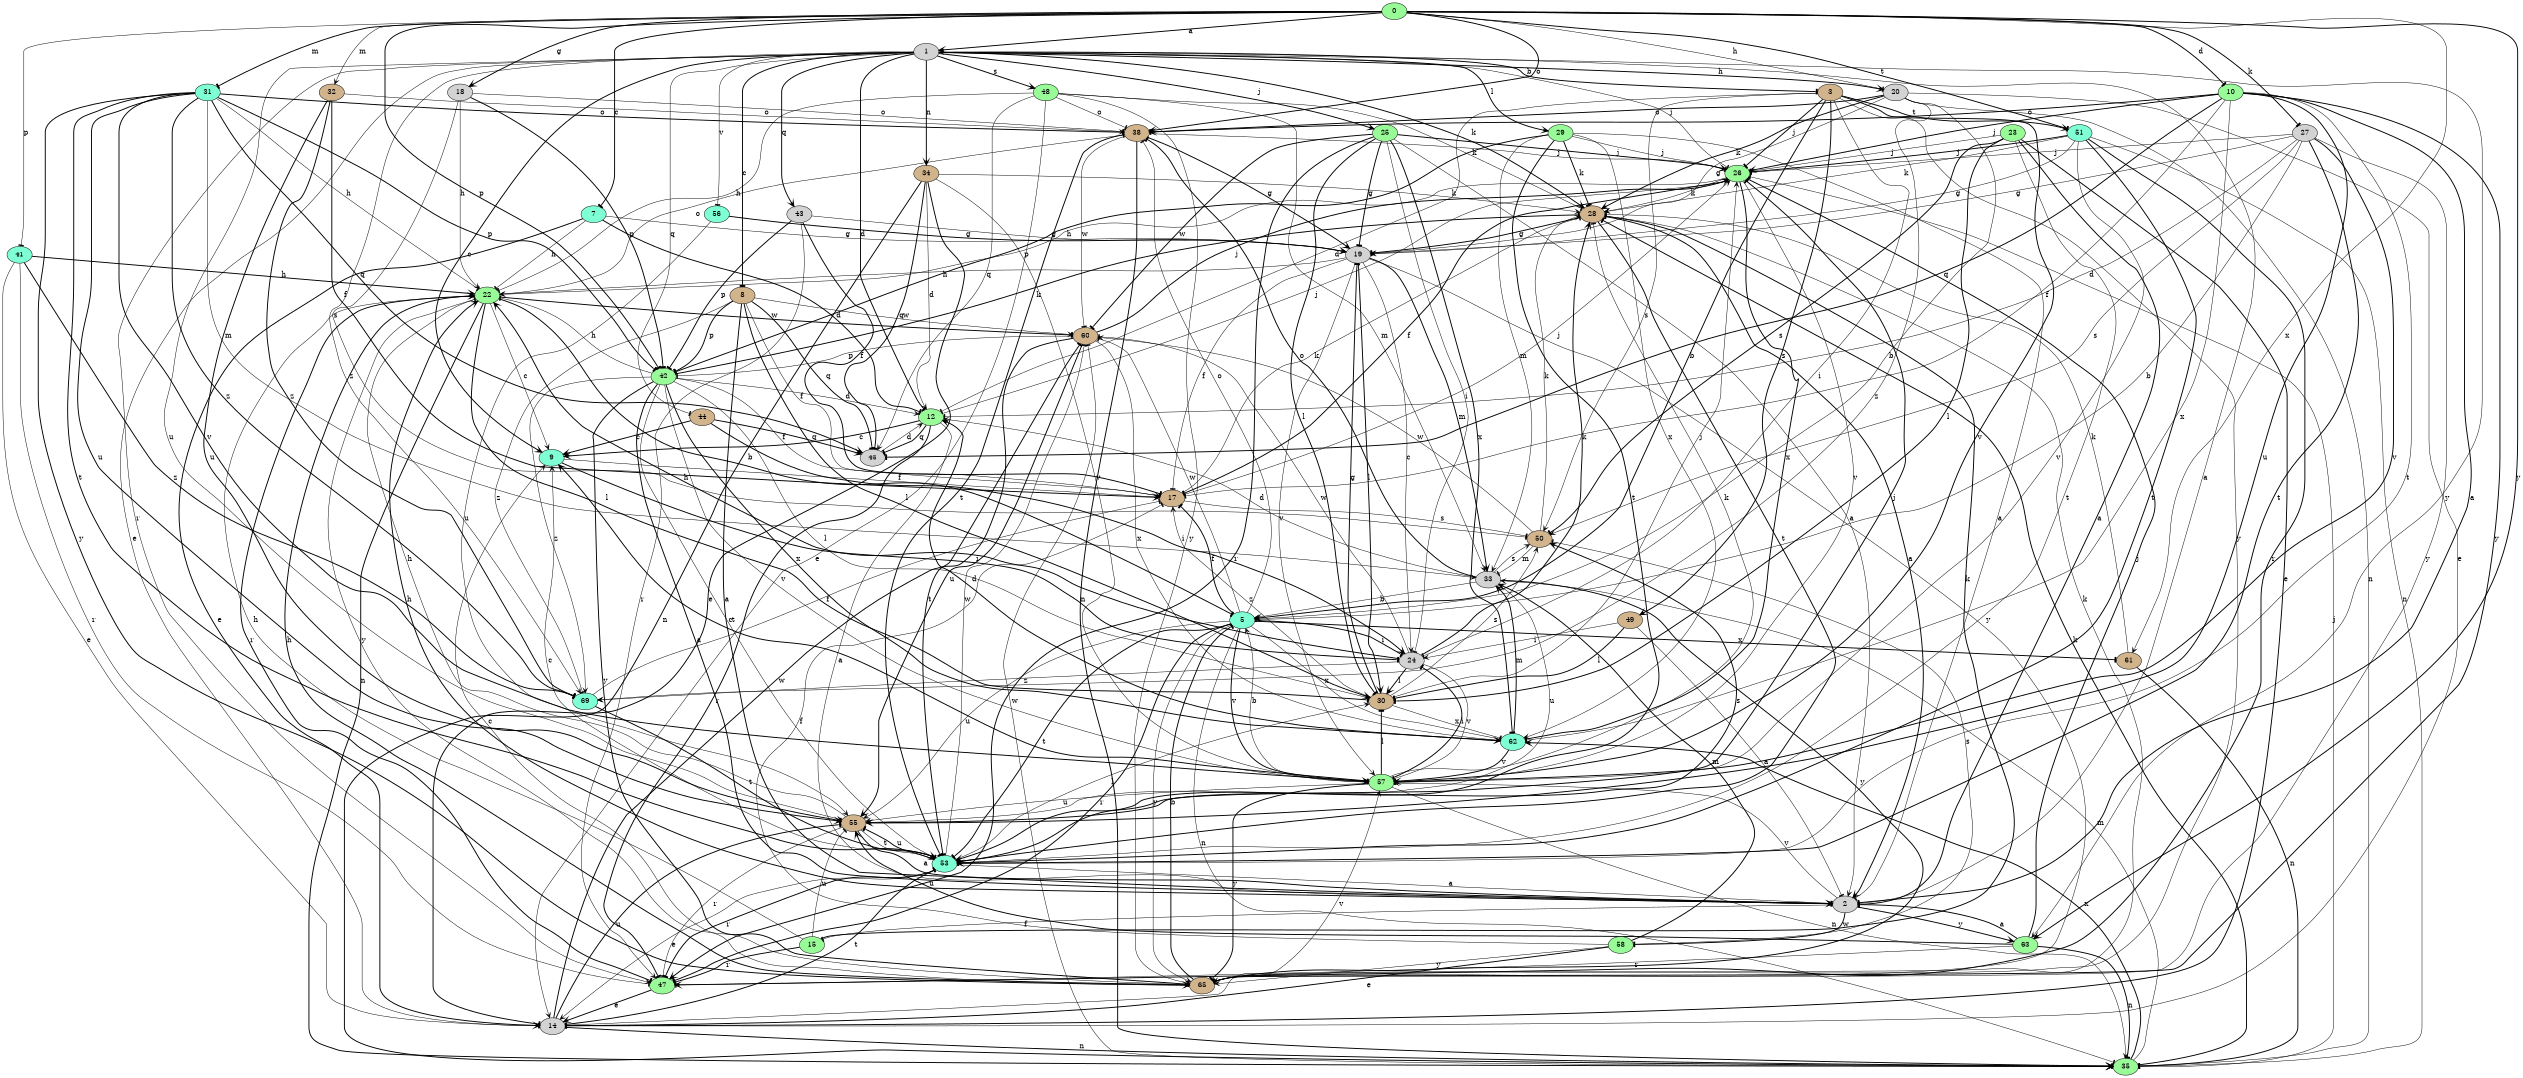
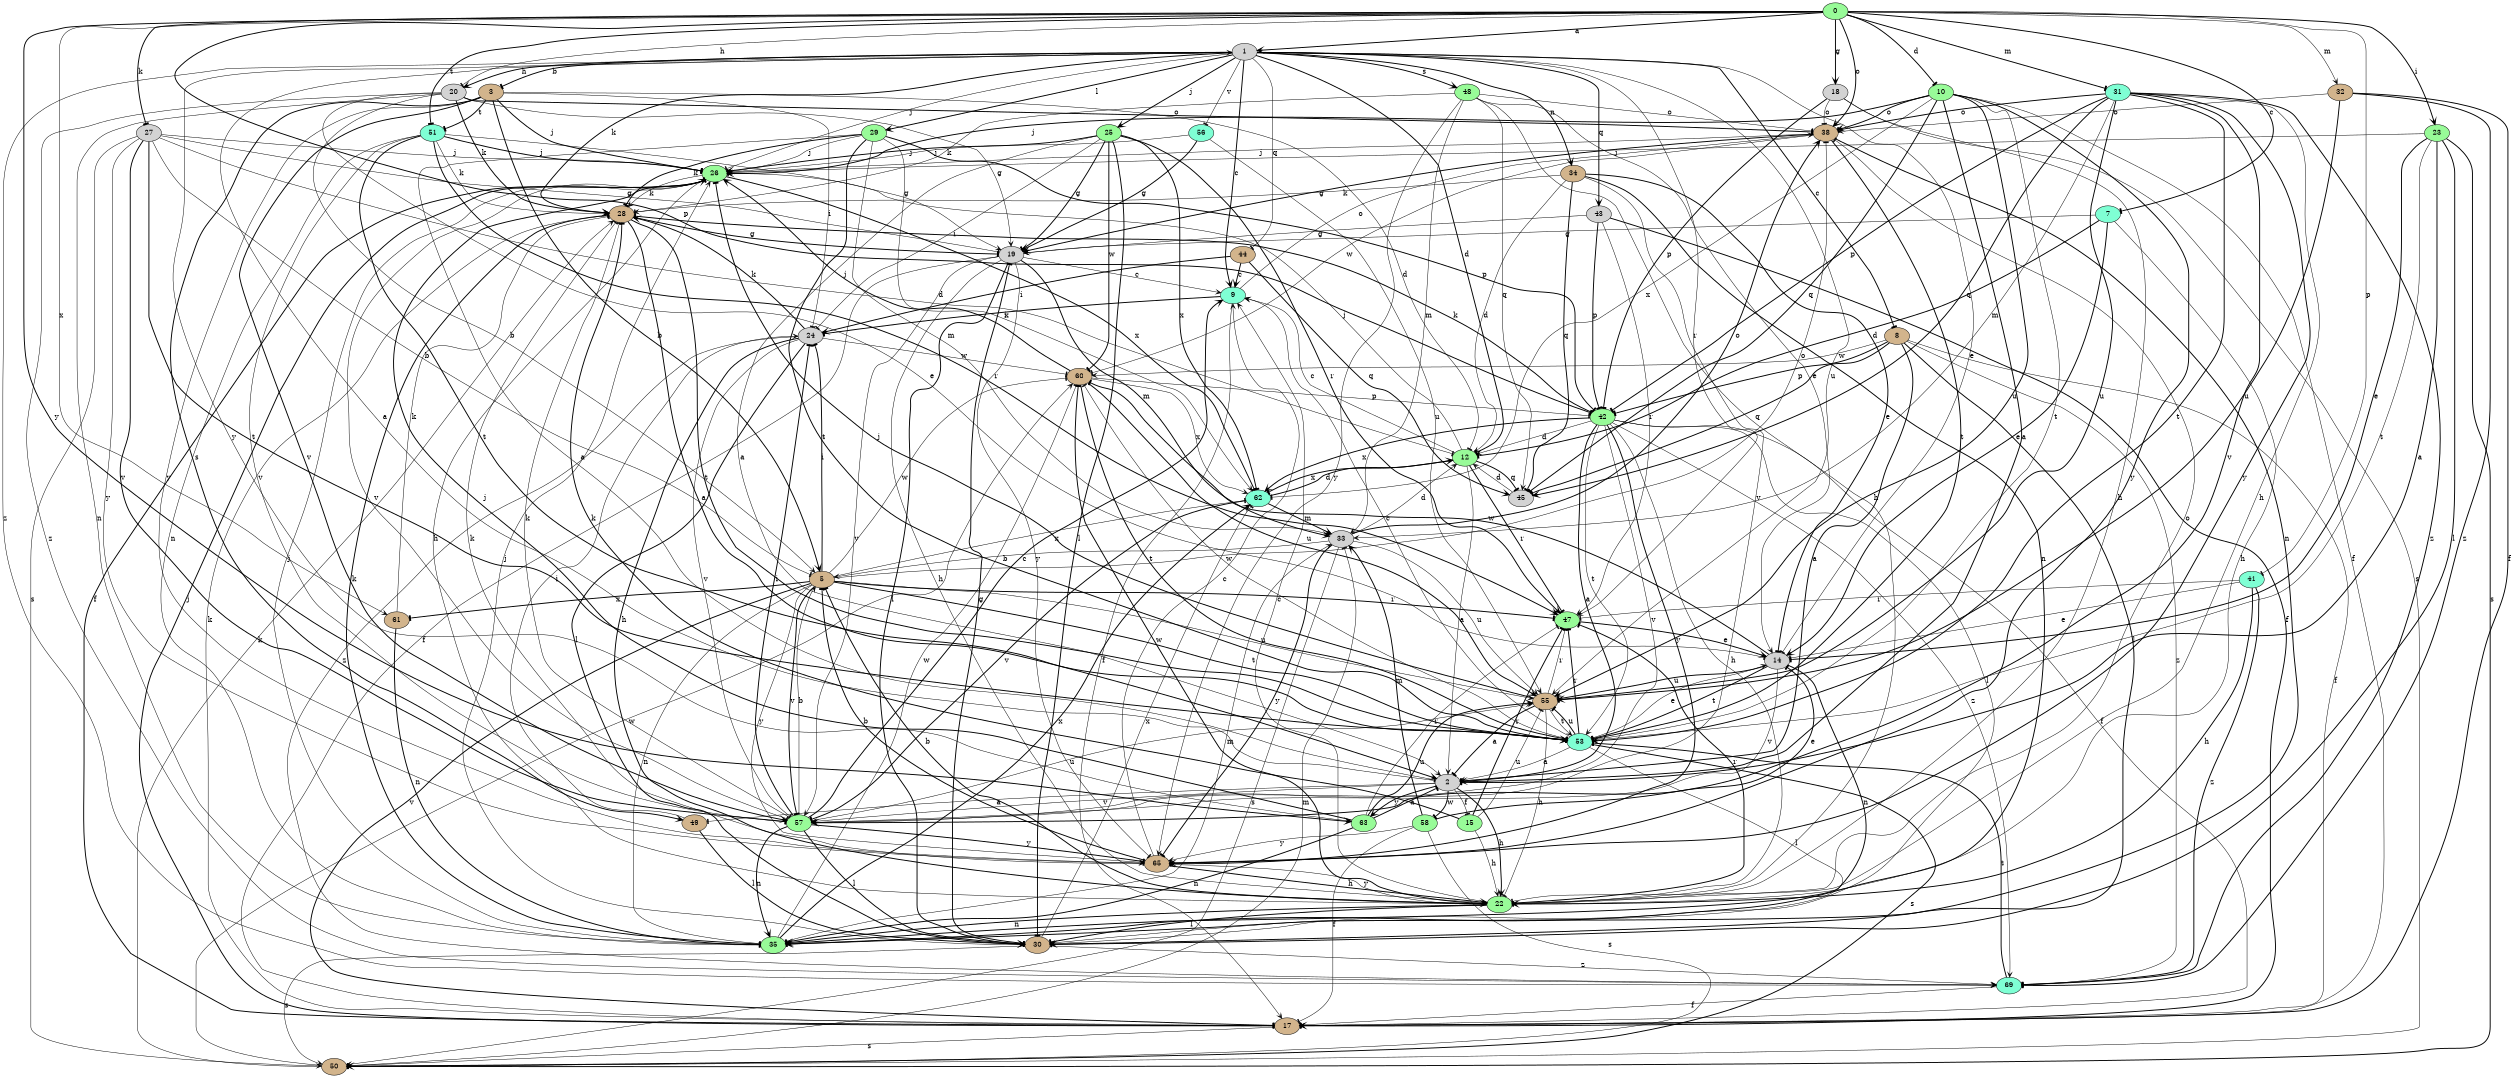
edge "0" -> "23": added, label "i"
edge "3" -> "51": arrowhead vee -> tee
edge "56" -> "26": added, label "j"
edge "9" -> "38": added, label "o"
edge "3" -> "50": removed, label "s"
edge "33" -> "38": arrowhead tee -> vee
edge "17" -> "26": style solid -> bold
edge "12" -> "9": style bold -> solid
edge "19" -> "24": now "19" -> "9"
edge "12" -> "62": added, label "x"
edge "5" -> "17": label "f" -> "v"
edge "30" -> "17": now "30" -> "69"
node "5": fillcolor aquamarine -> tan
edge "49" -> "2": reversed
edge "57" -> "35": style solid -> bold
